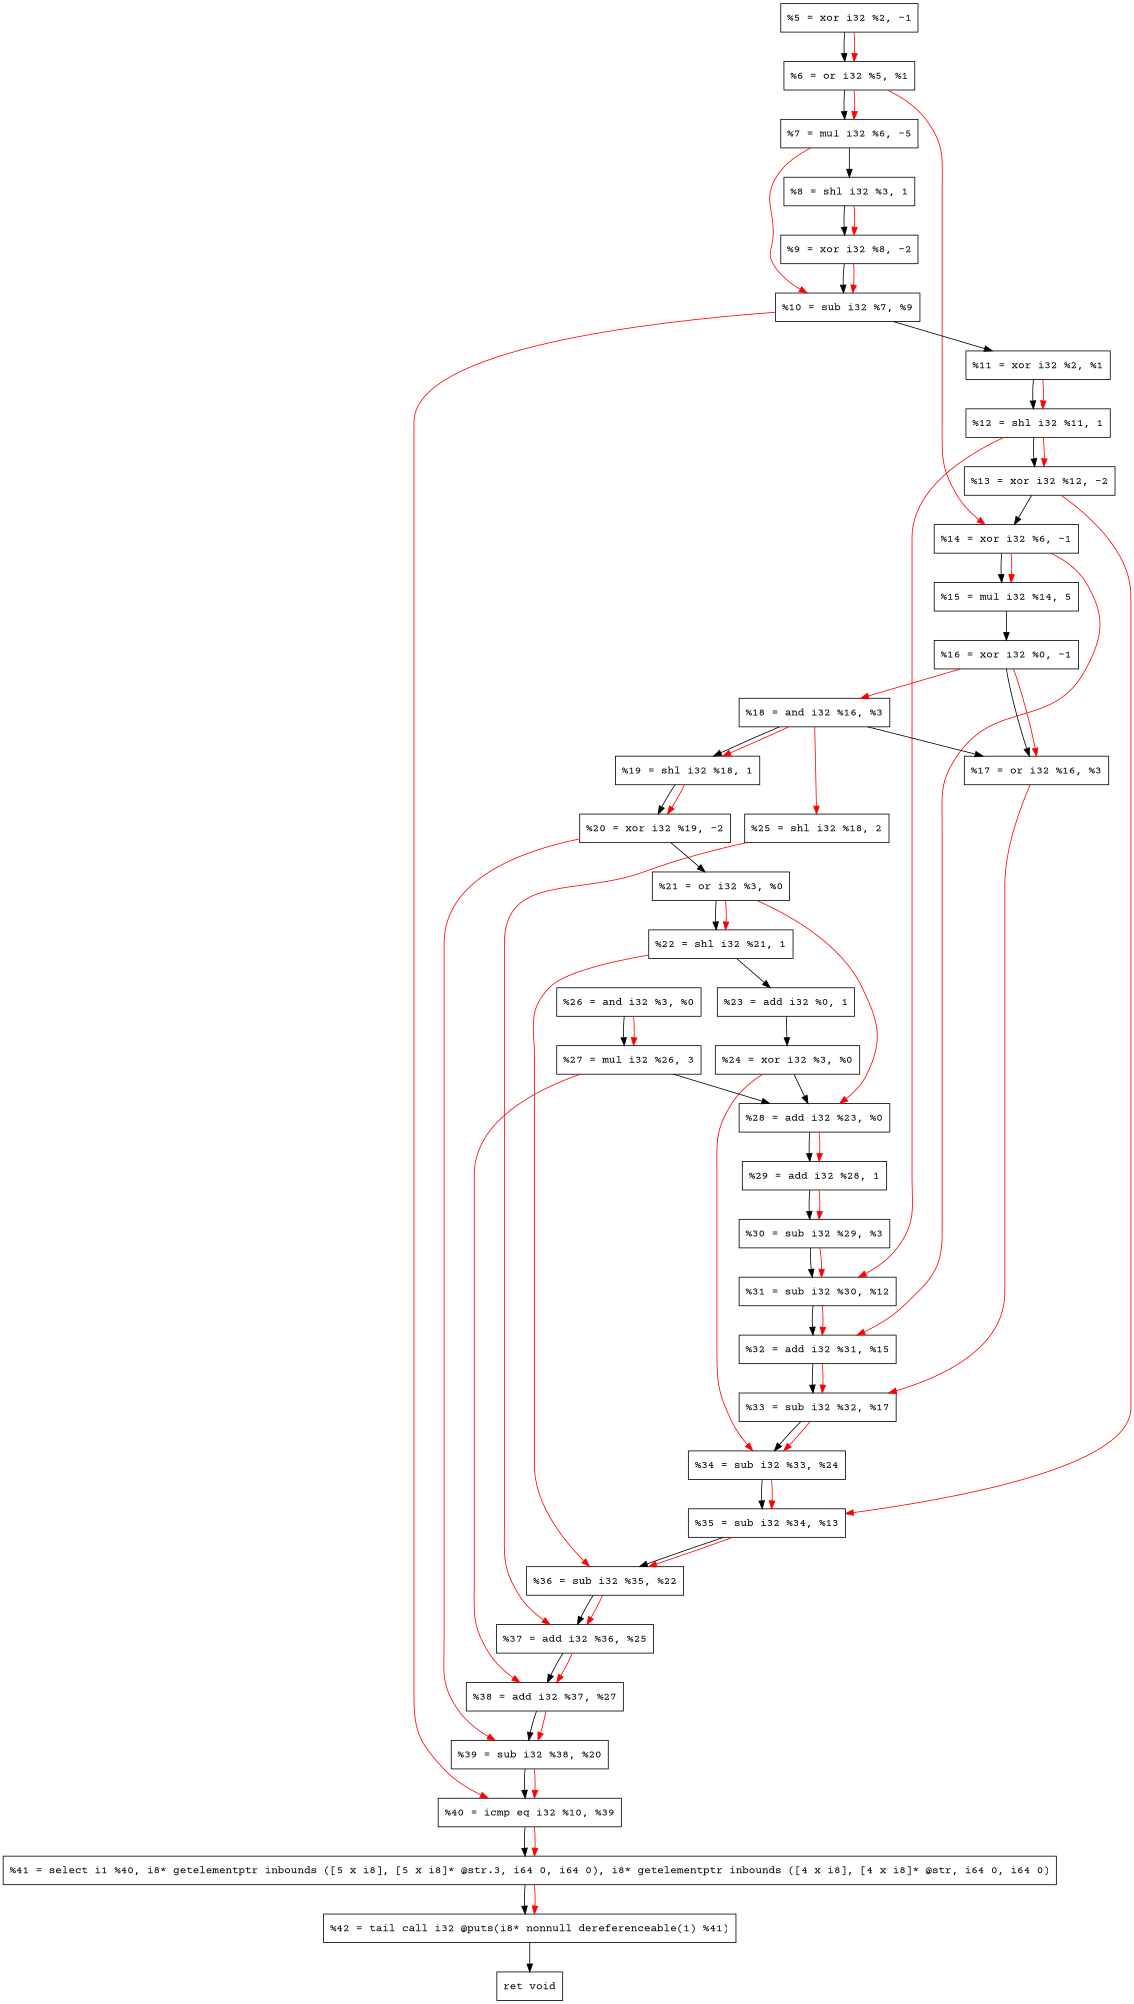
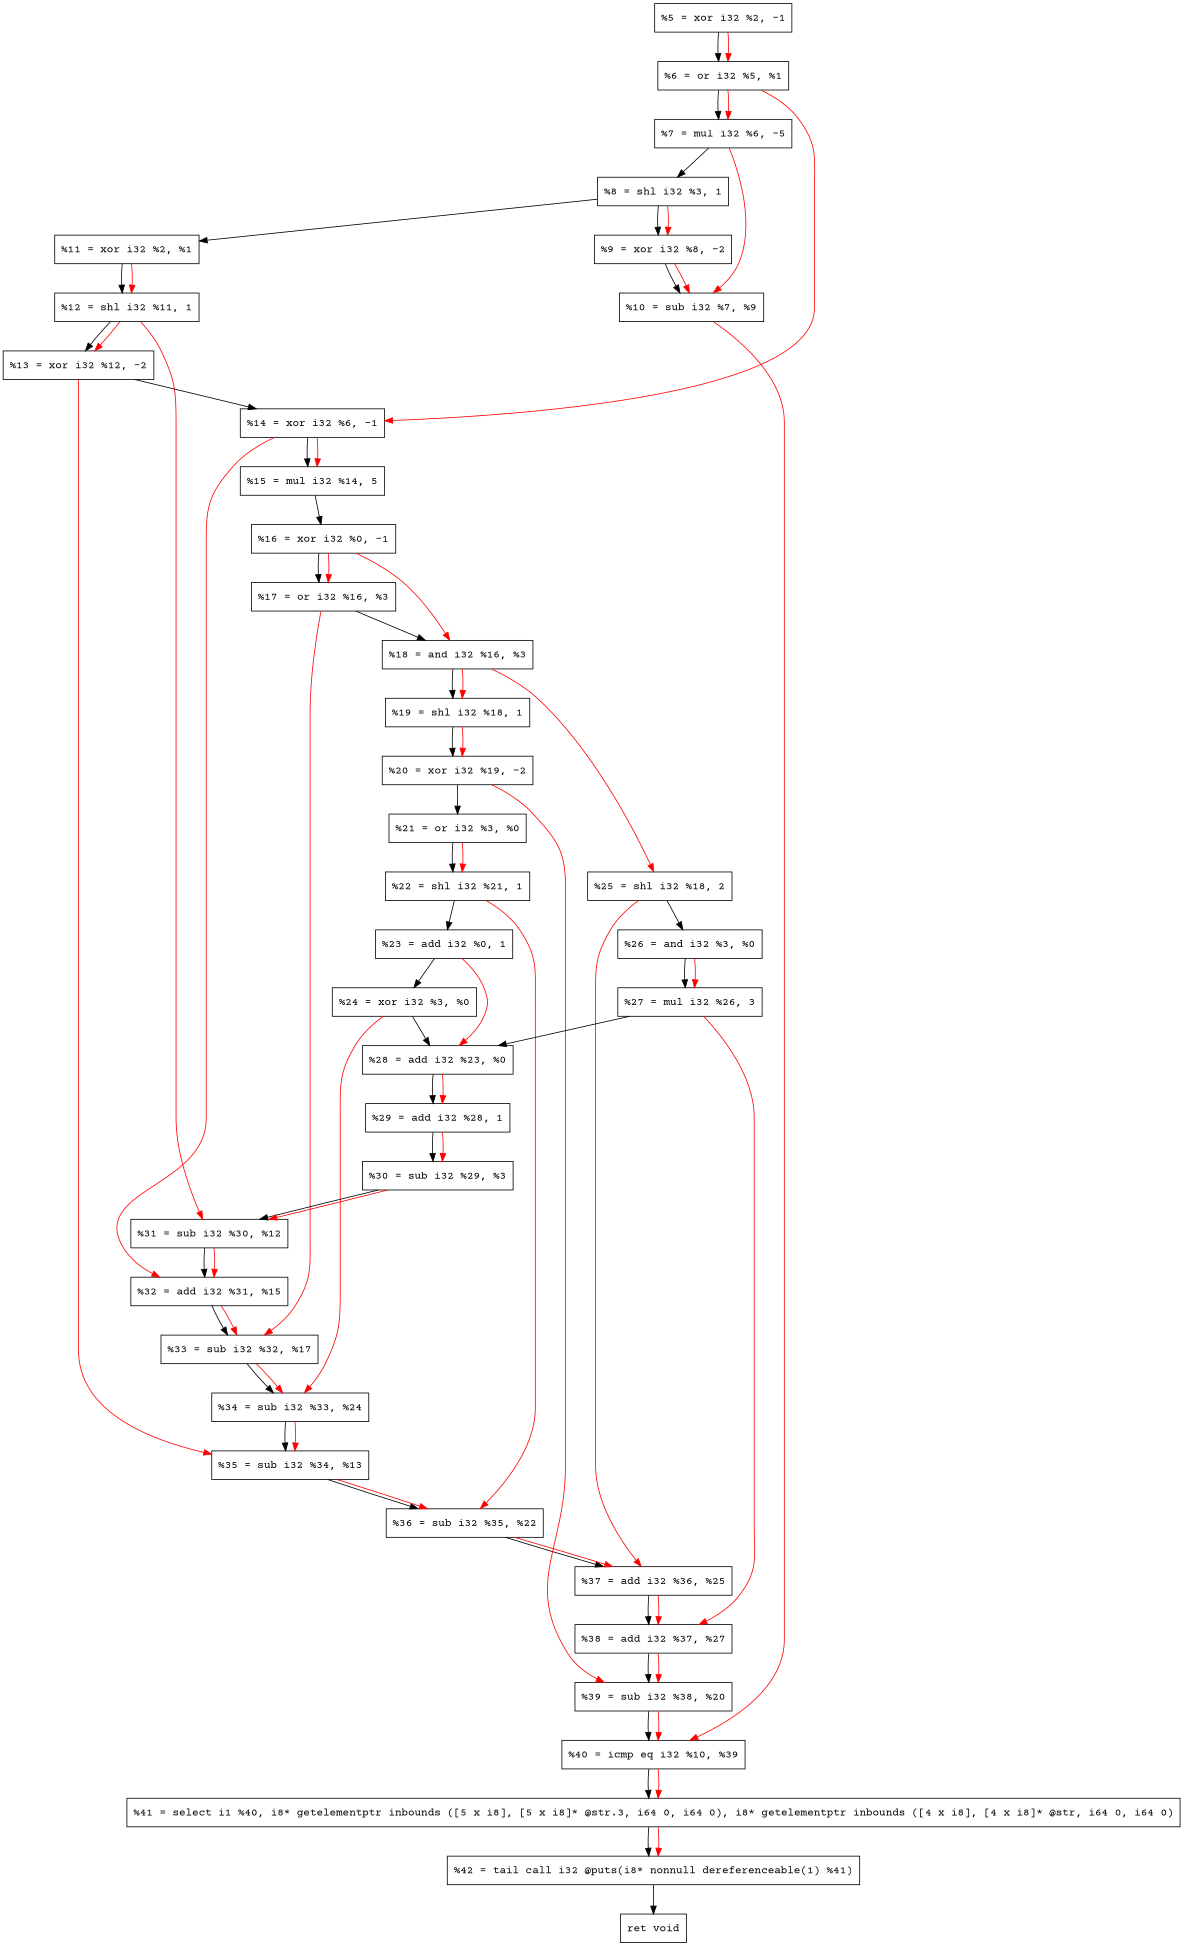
edge "%10 = sub i32 %7, %9" -> "%11 = xor i32 %2, %1": now "%8 = shl i32 %3, 1" -> "%11 = xor i32 %2, %1"
edge "%18 = and i32 %16, %3" -> "%17 = or i32 %16, %3": reversed
edge "%25 = shl i32 %18, 2" -> "%26 = and i32 %3, %0": added
edge "%21 = or i32 %3, %0" -> "%28 = add i32 %23, %0": now "%23 = add i32 %0, 1" -> "%28 = add i32 %23, %0"
